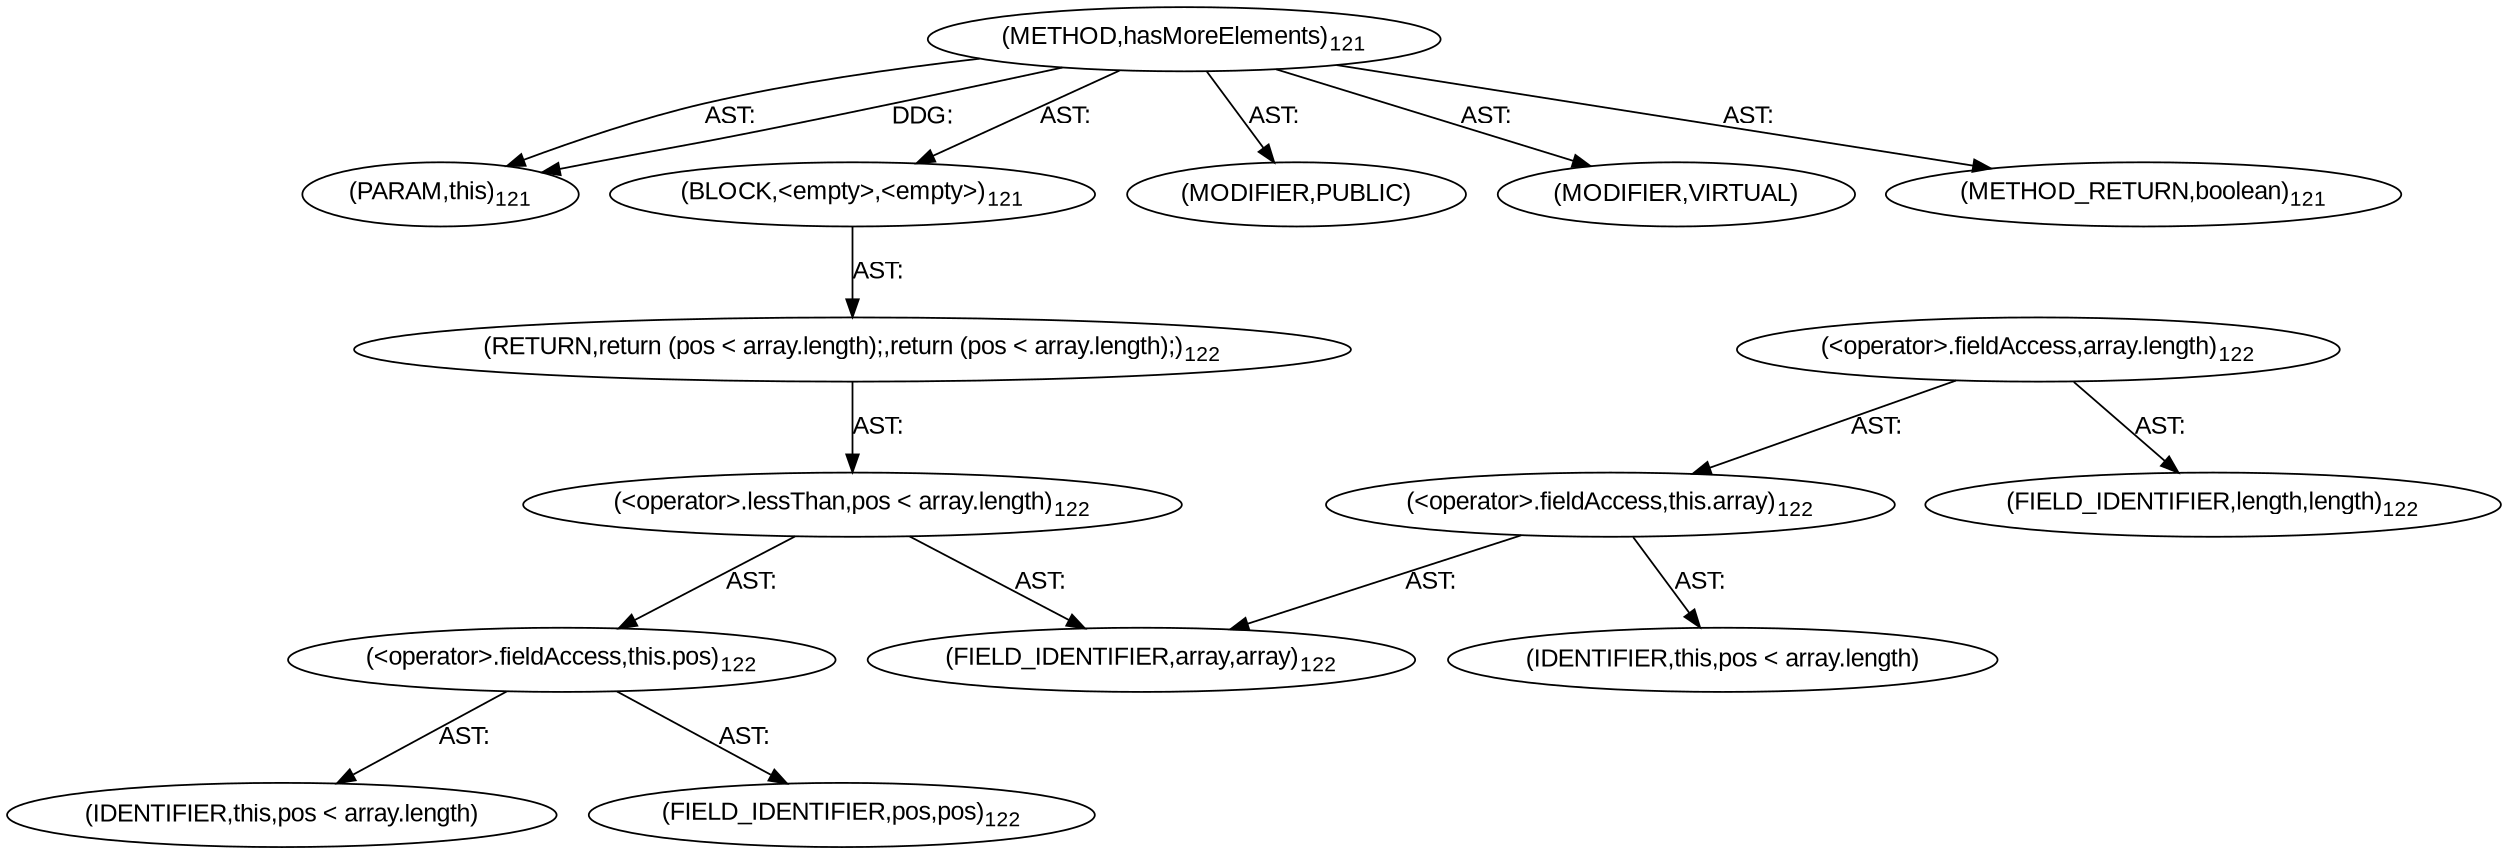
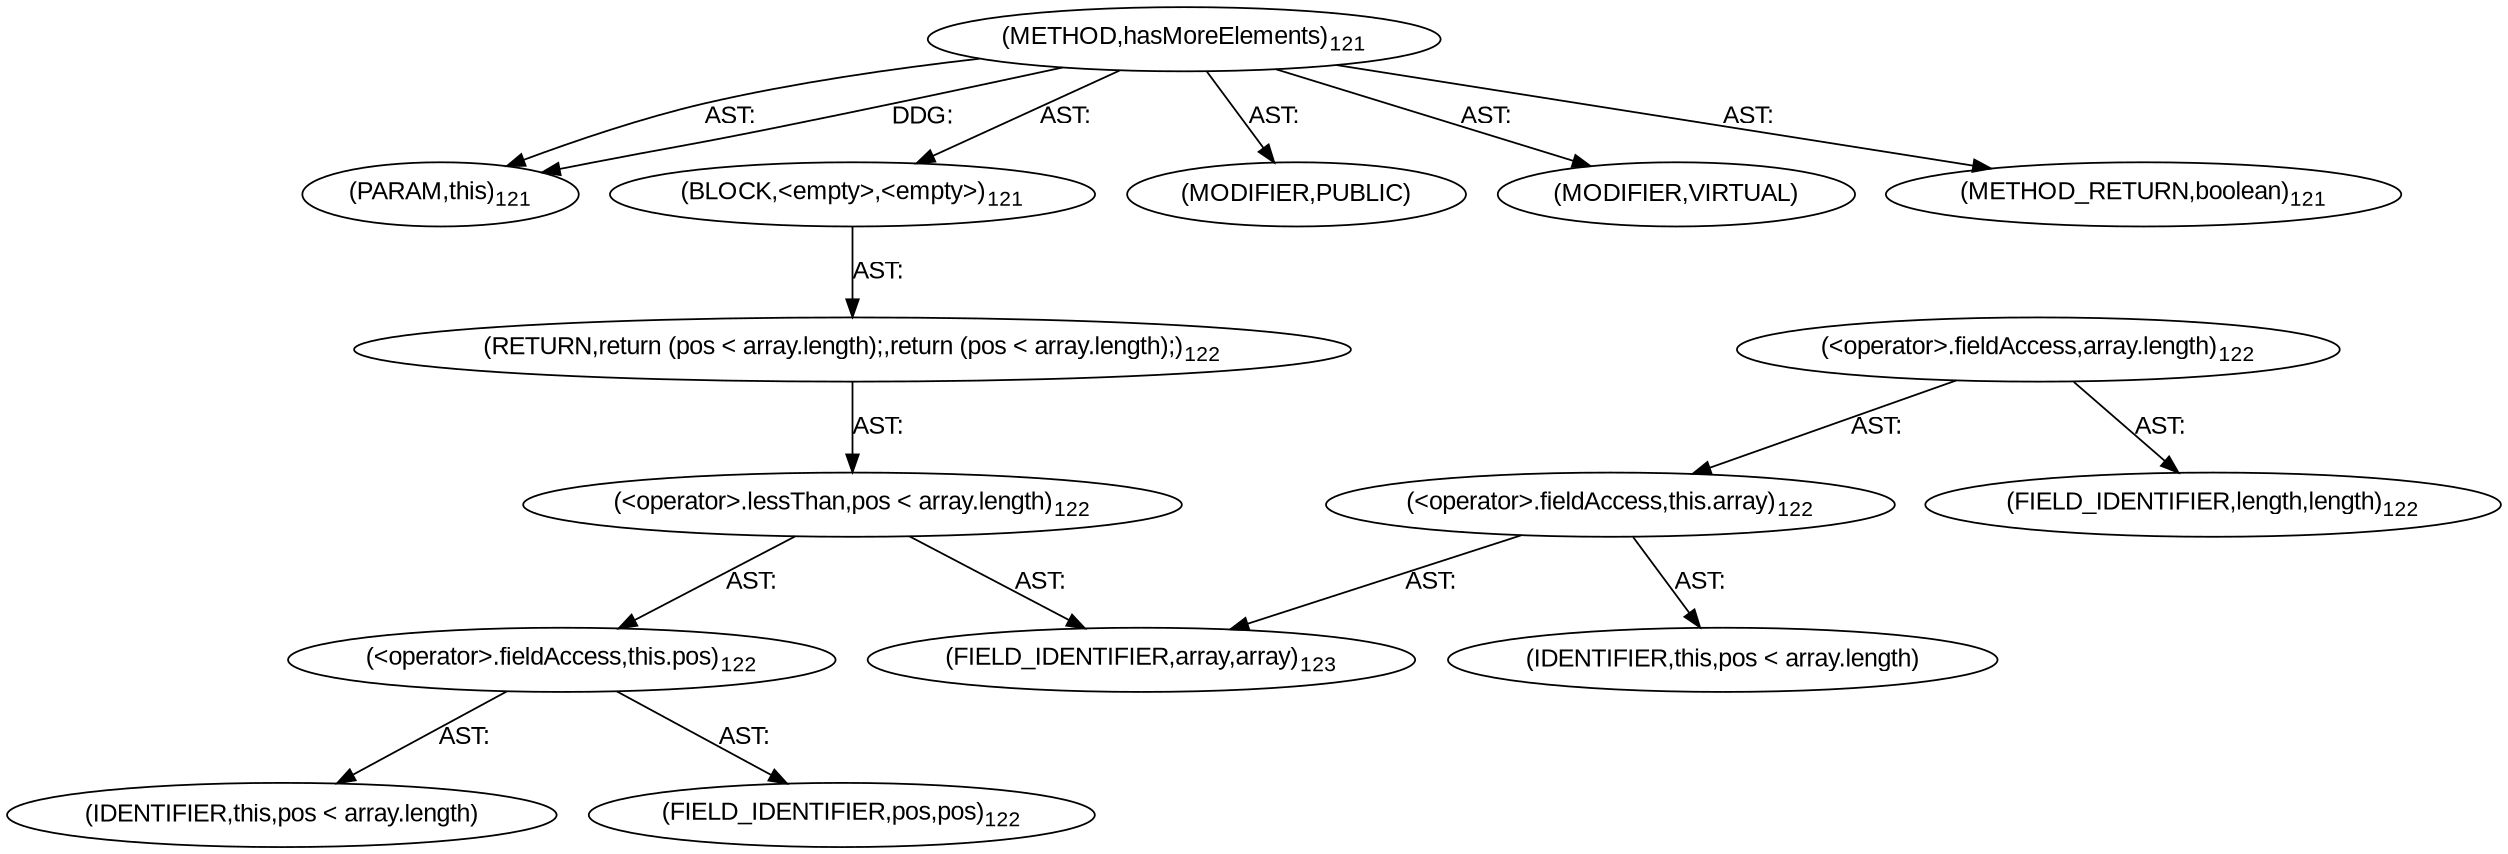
node "(FIELD_IDENTIFIER,array,array)": text "122" -> "123"
